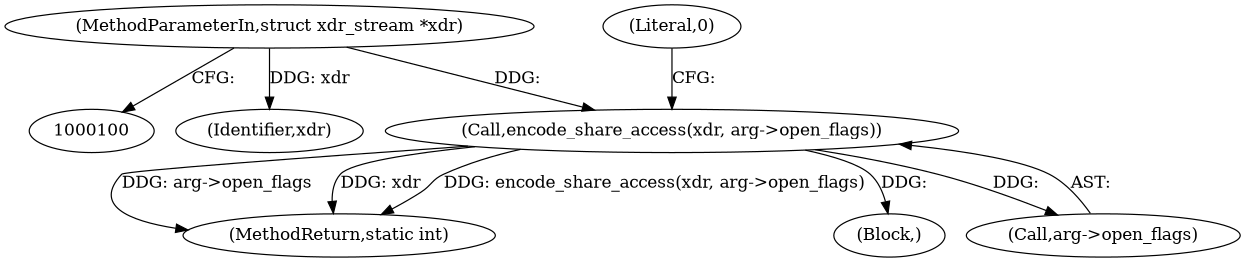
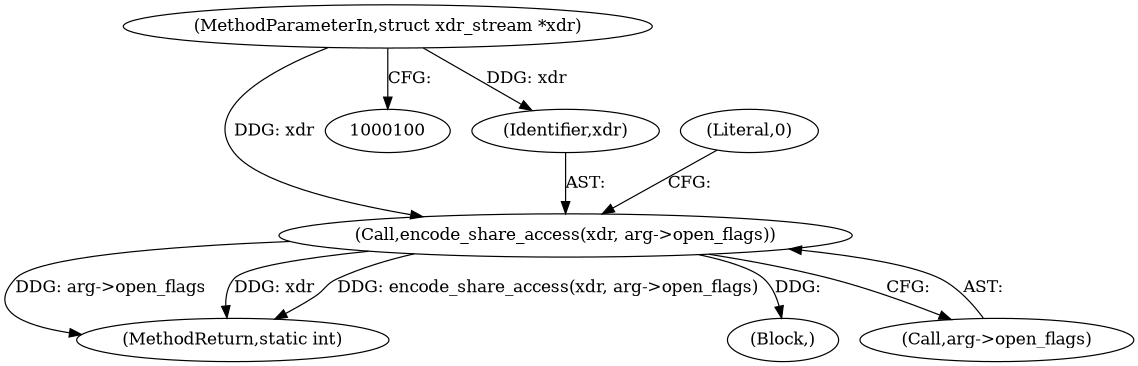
edge "(MethodParameterIn,struct xdr_stream *xdr)" -> "(Call,encode_share_access(xdr, arg->open_flags))": label "DDG: " -> "DDG: xdr"
edge "(Identifier,xdr)" -> "(Call,encode_share_access(xdr, arg->open_flags))": added, label "AST:"
edge "(Call,encode_share_access(xdr, arg->open_flags))" -> "(Call,arg->open_flags)": label "DDG: " -> "CFG: "
